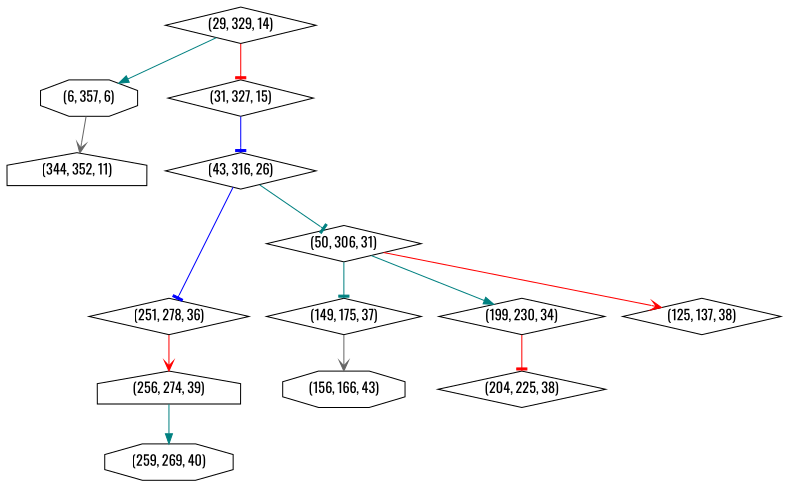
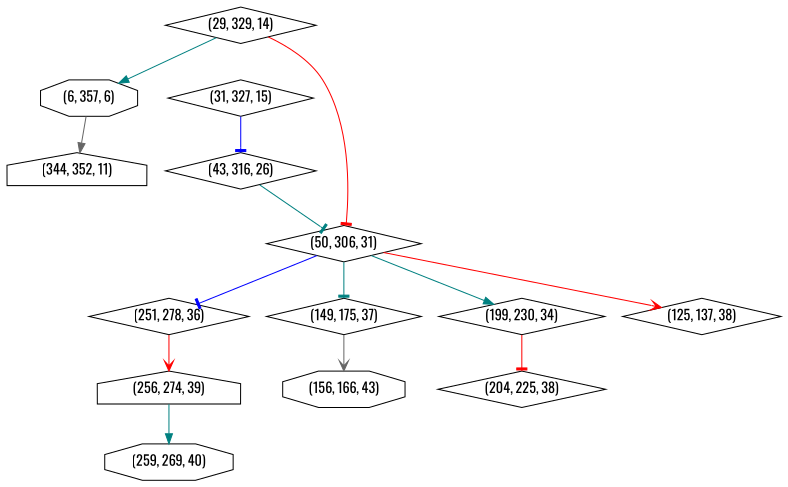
edge "(29, 329, 14)" -> "(31, 327, 15)": now "(29, 329, 14)" -> "(50, 306, 31)"
edge "(6, 357, 6)" -> "(344, 352, 11)": arrowhead vee -> normal
edge "(43, 316, 26)" -> "(251, 278, 36)": now "(50, 306, 31)" -> "(251, 278, 36)"
